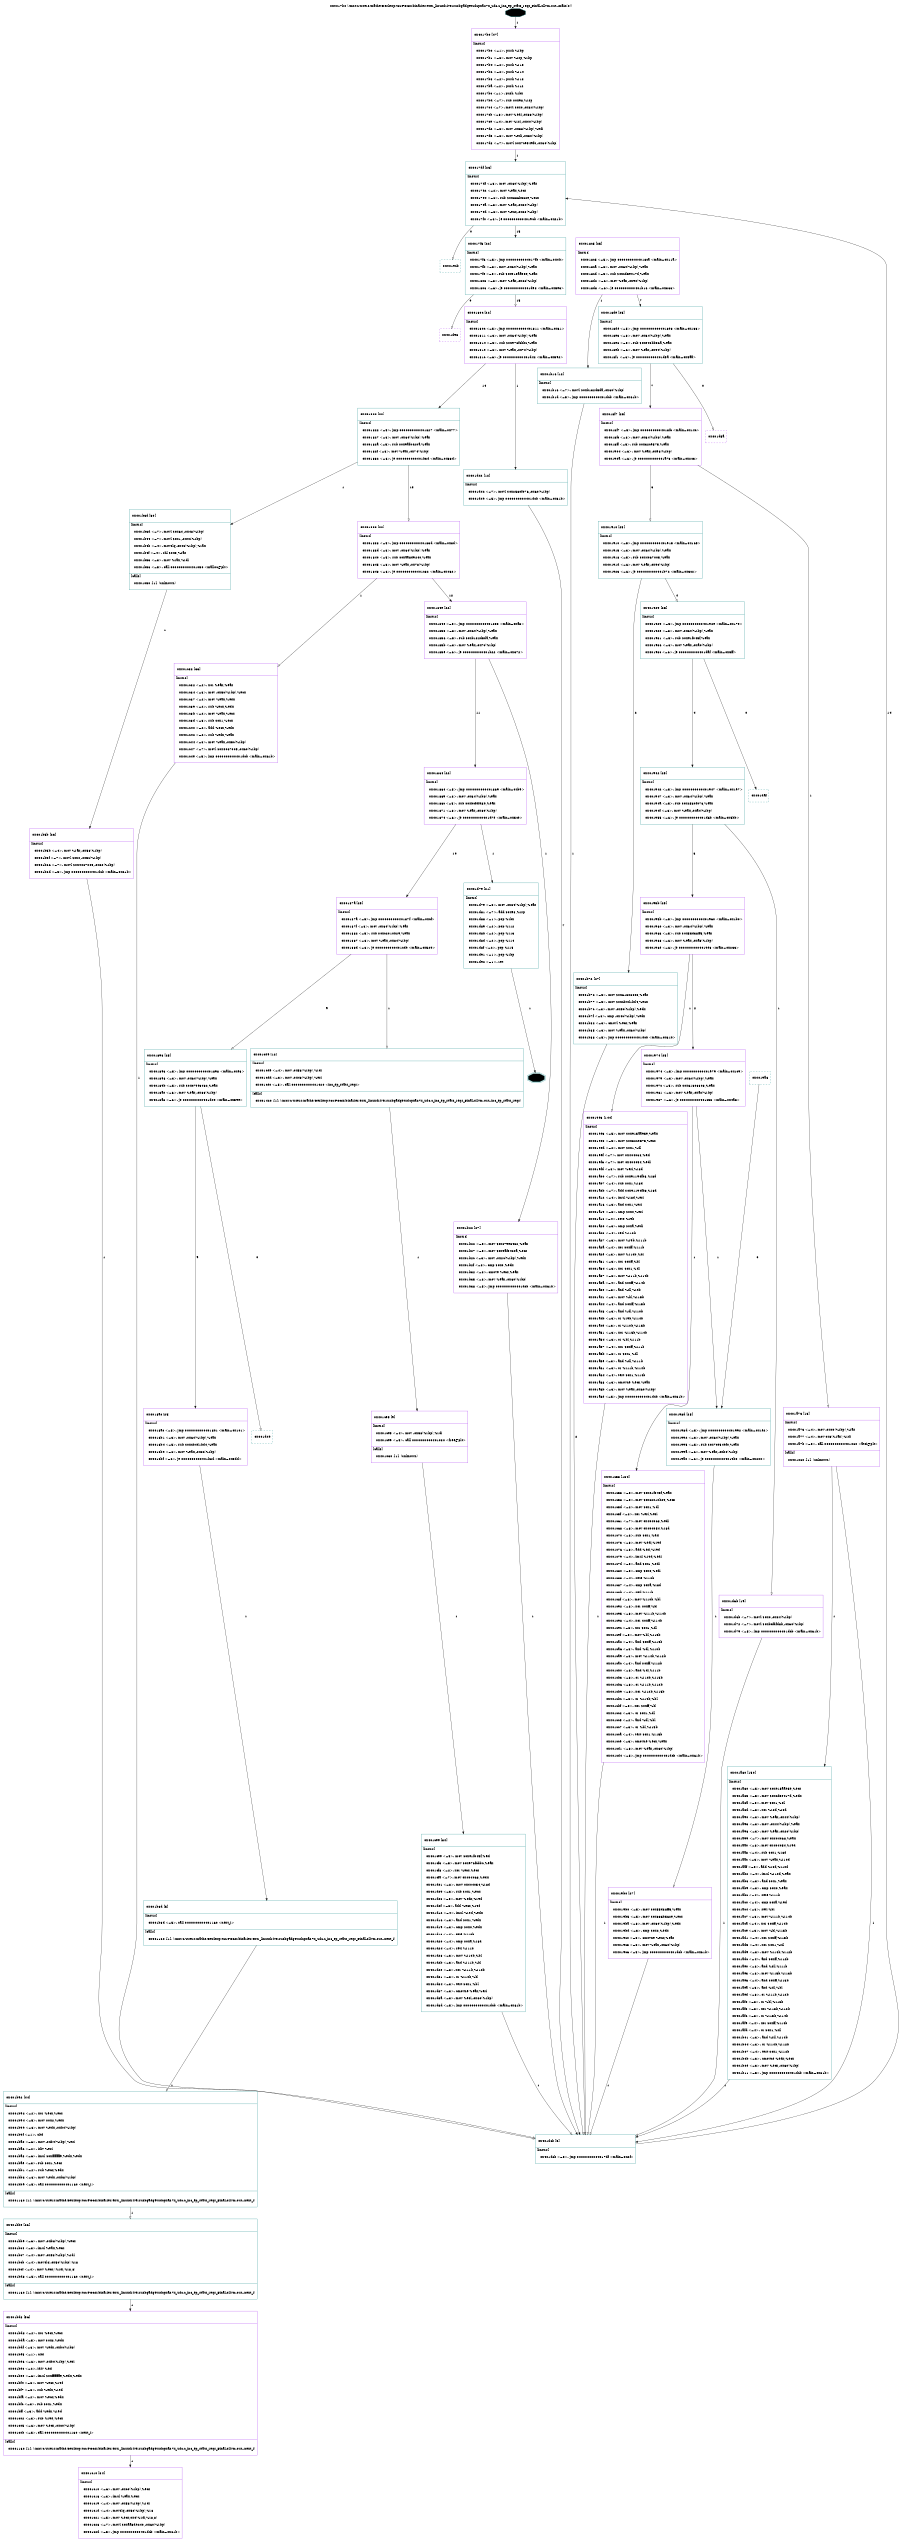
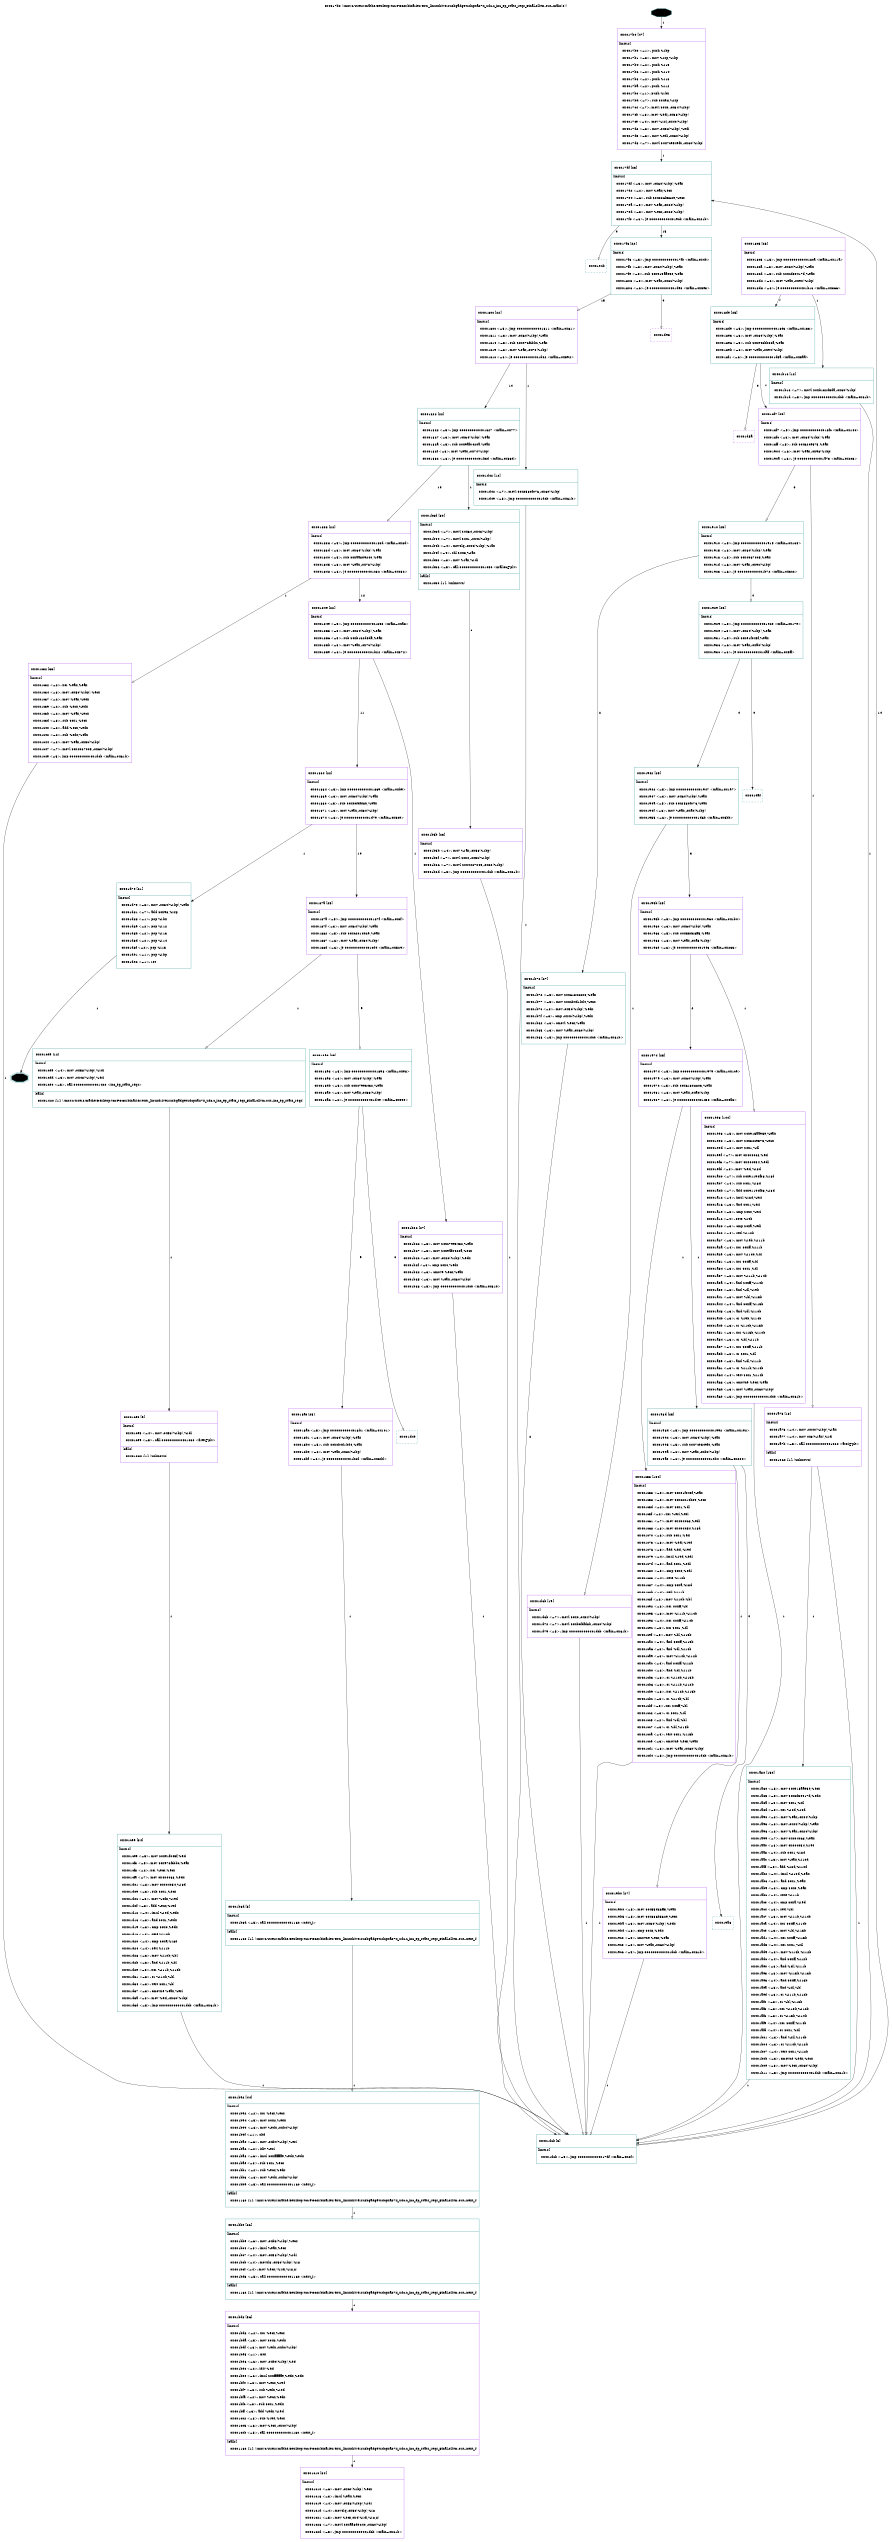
edge "0x4019a6" -> "0x40198d [25]": reversed
